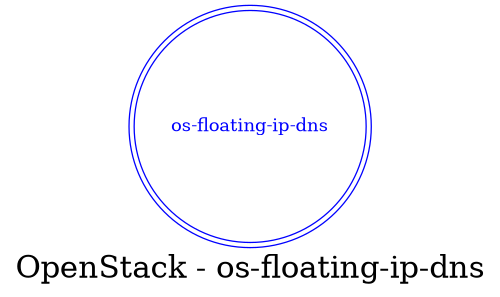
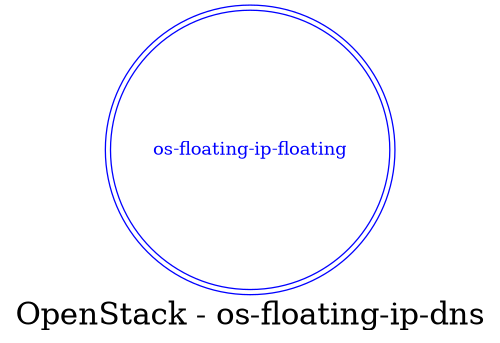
node "os-floating-ip-dns": label "os-floating-ip-dns" -> "os-floating-ip-floating"
